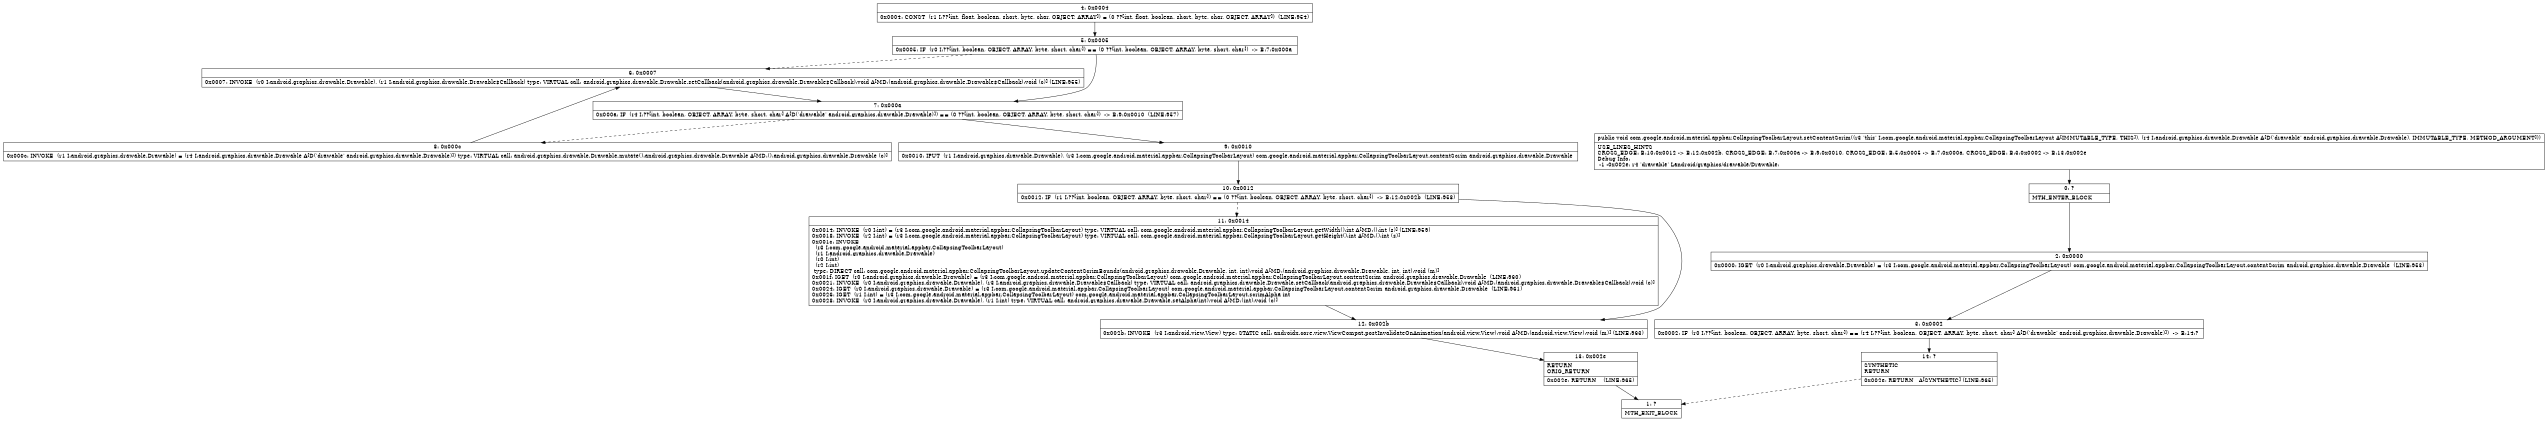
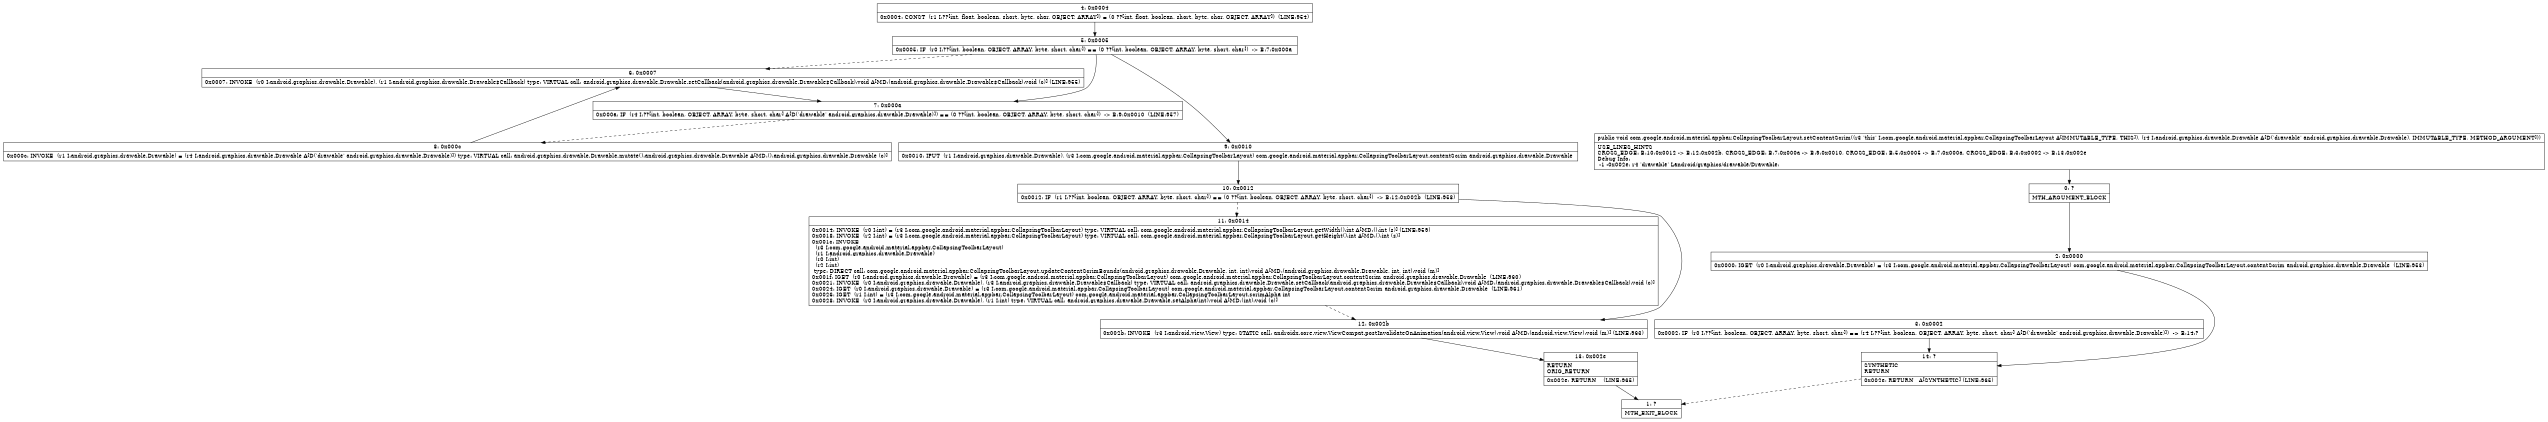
edge "7: 0x000a" -> "9: 0x0010": now "5: 0x0005" -> "9: 0x0010"
node "0: ?": text "MTH_ENTER_BLOCK" -> "MTH_ARGUMENT_BLOCK"
edge "2: 0x0000" -> "3: 0x0002": now "2: 0x0000" -> "14: ?"
edge "11: 0x0014" -> "12: 0x002b": style solid -> dashed
